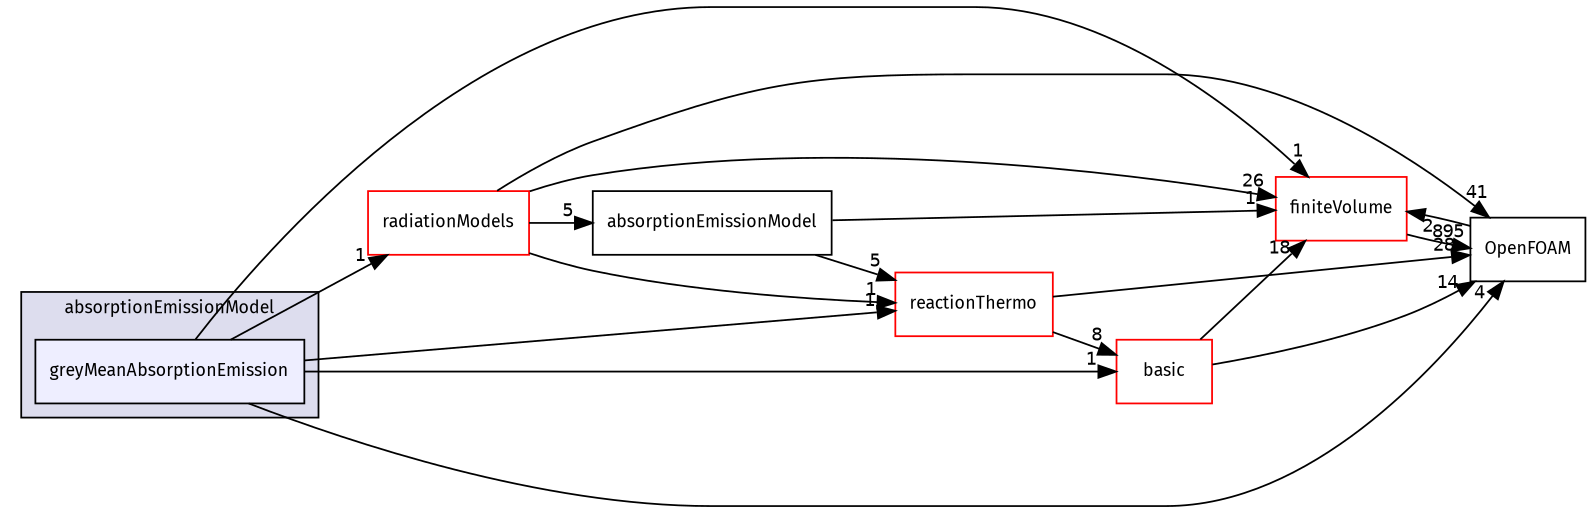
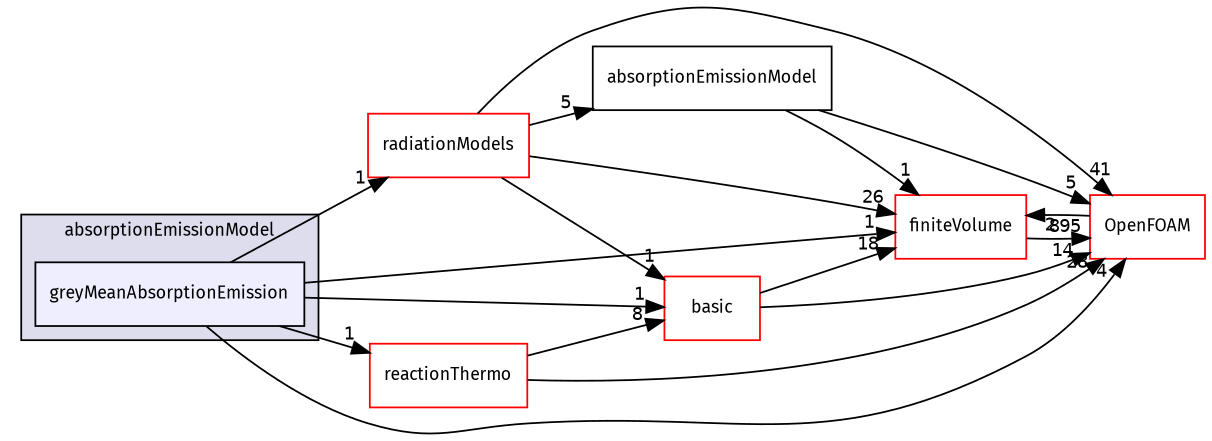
node "OpenFOAM": color black -> red
edge "absorptionEmissionModel" -> "reactionThermo": now "absorptionEmissionModel" -> "OpenFOAM"
edge "radiationModels" -> "reactionThermo": now "radiationModels" -> "basic"
